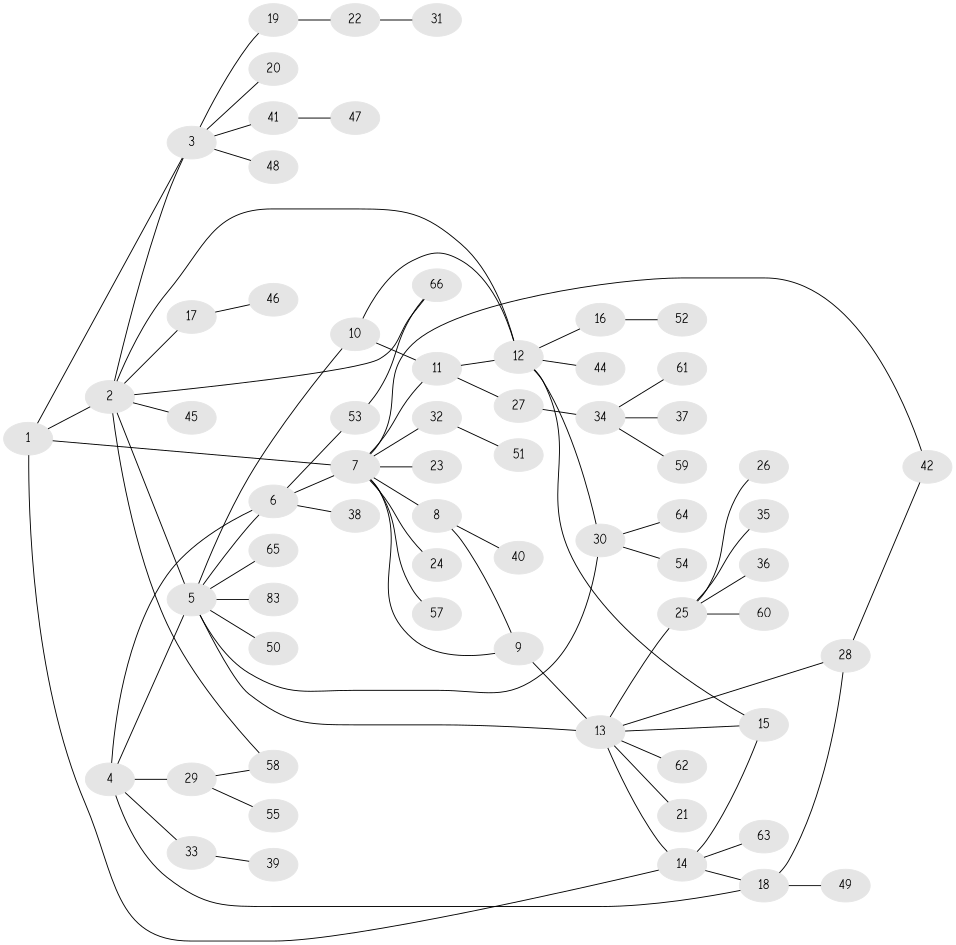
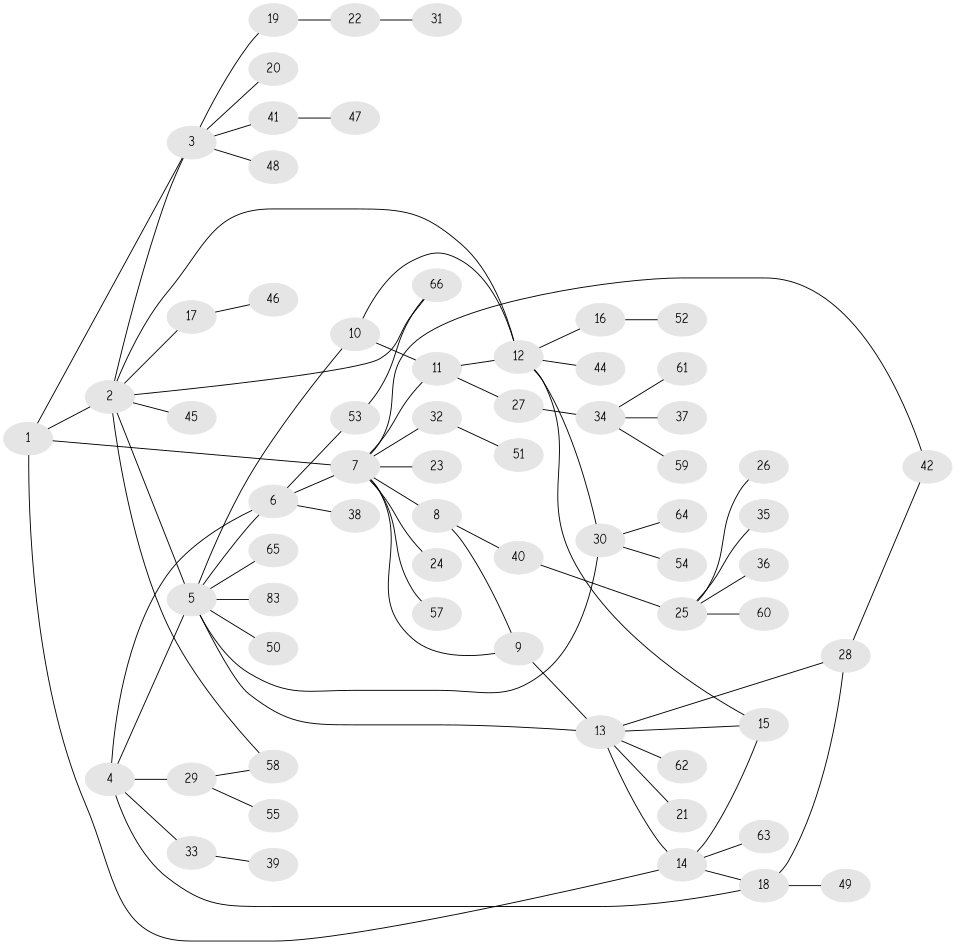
edge "25" -- "13": now "25" -- "40"
